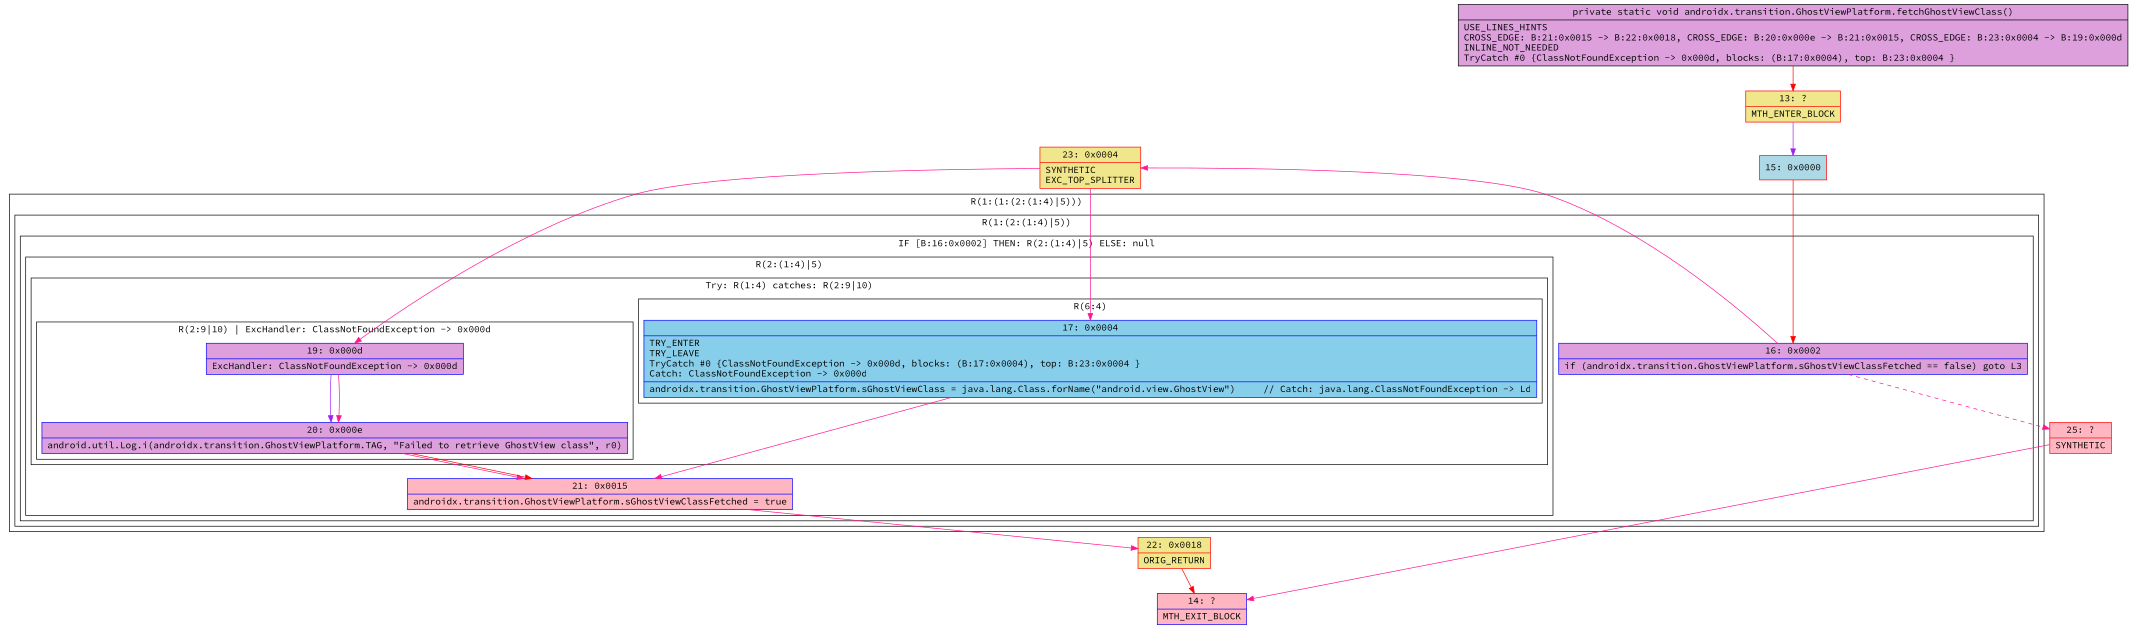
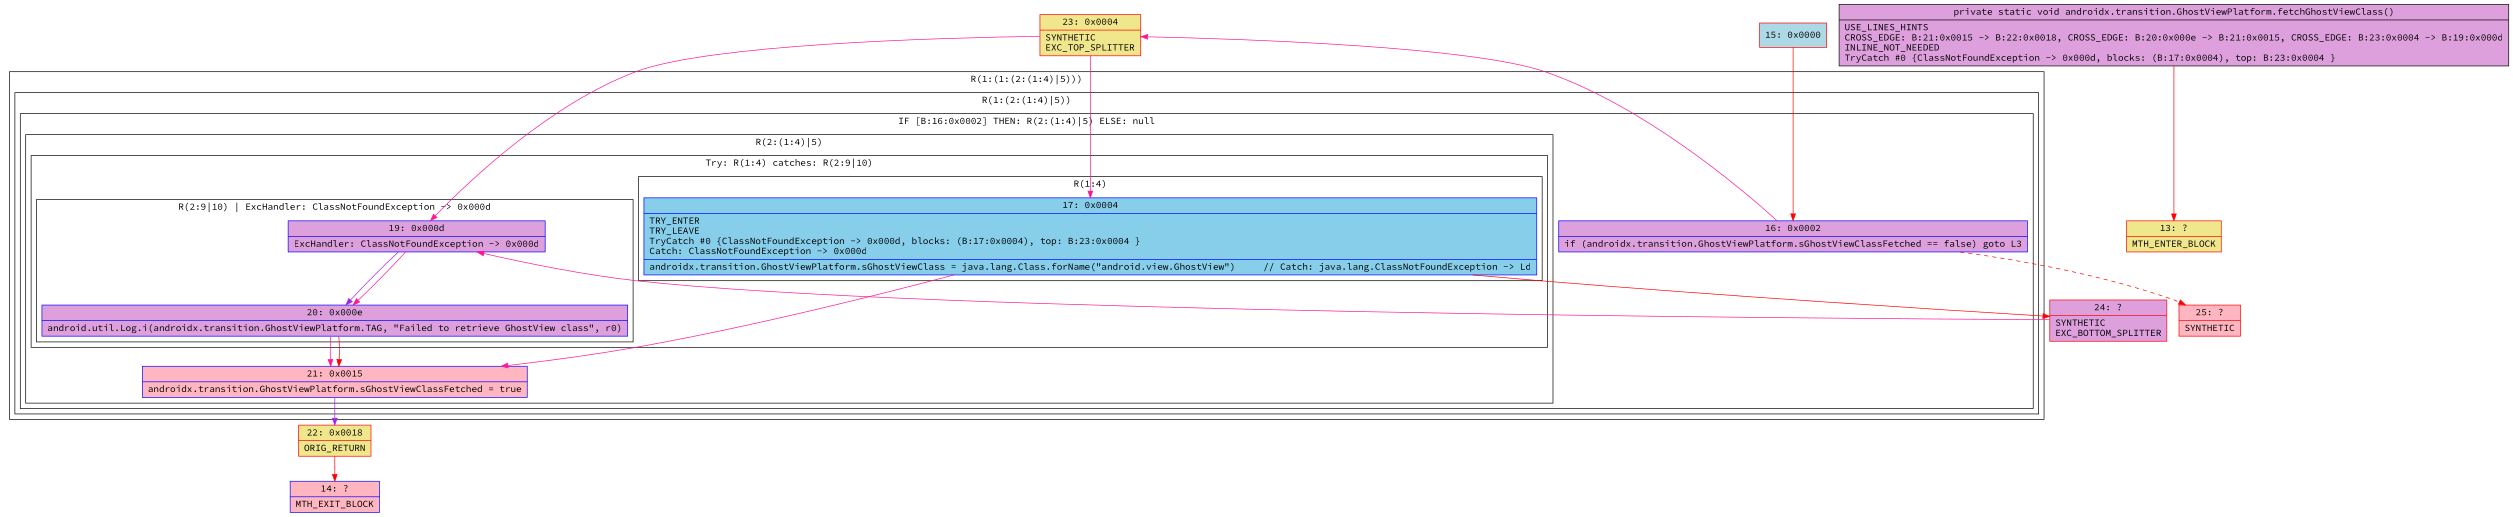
edge "13: ?" -> "15: 0x0000": removed
cluster "R(6:4)": label "R(6:4)" -> "R(1:4)"
node "24: ?": added
edge "16: 0x0002" -> "25: ?": color deeppink -> red
edge "25: ?" -> "14: ?": removed
edge "21: 0x0015" -> "22: 0x0018": color deeppink -> purple
